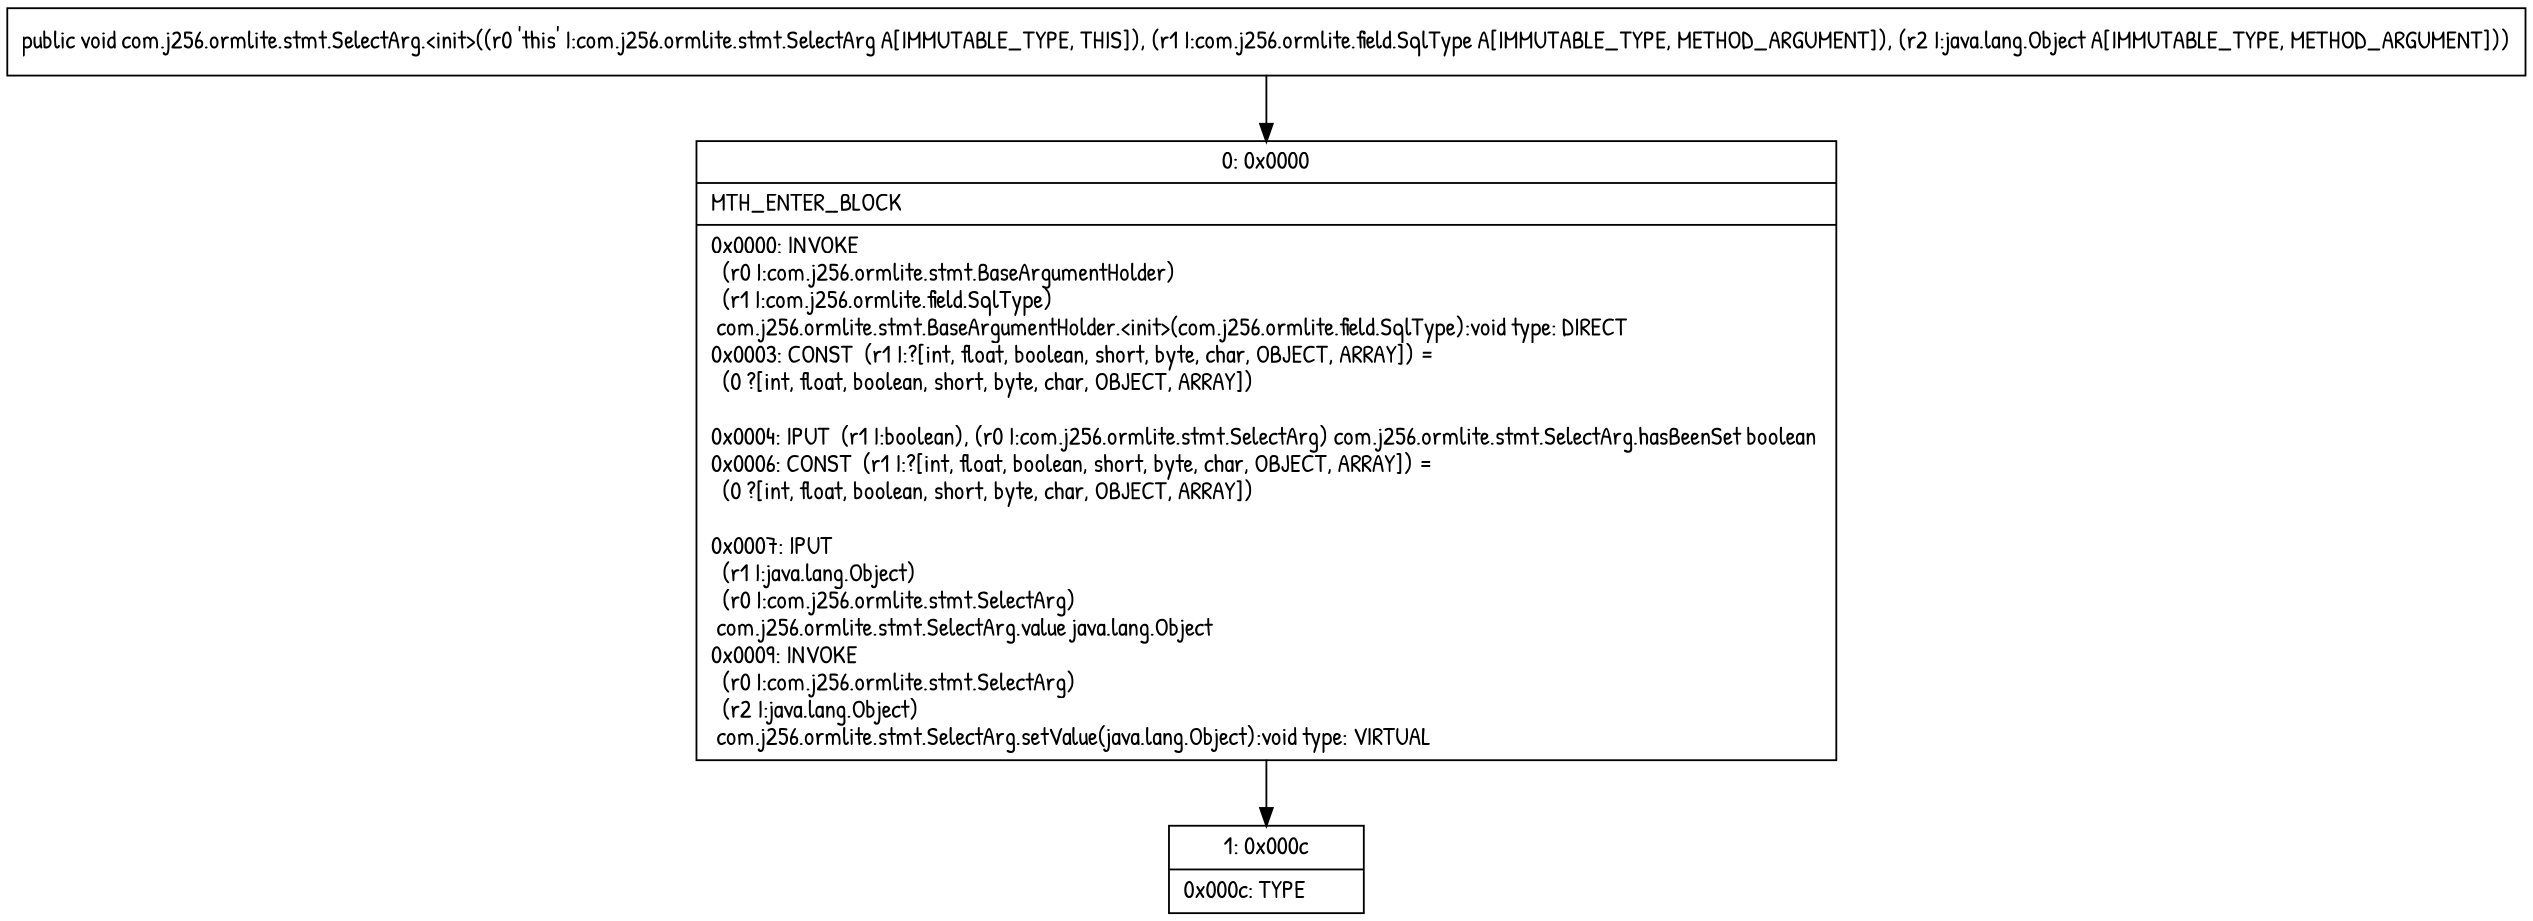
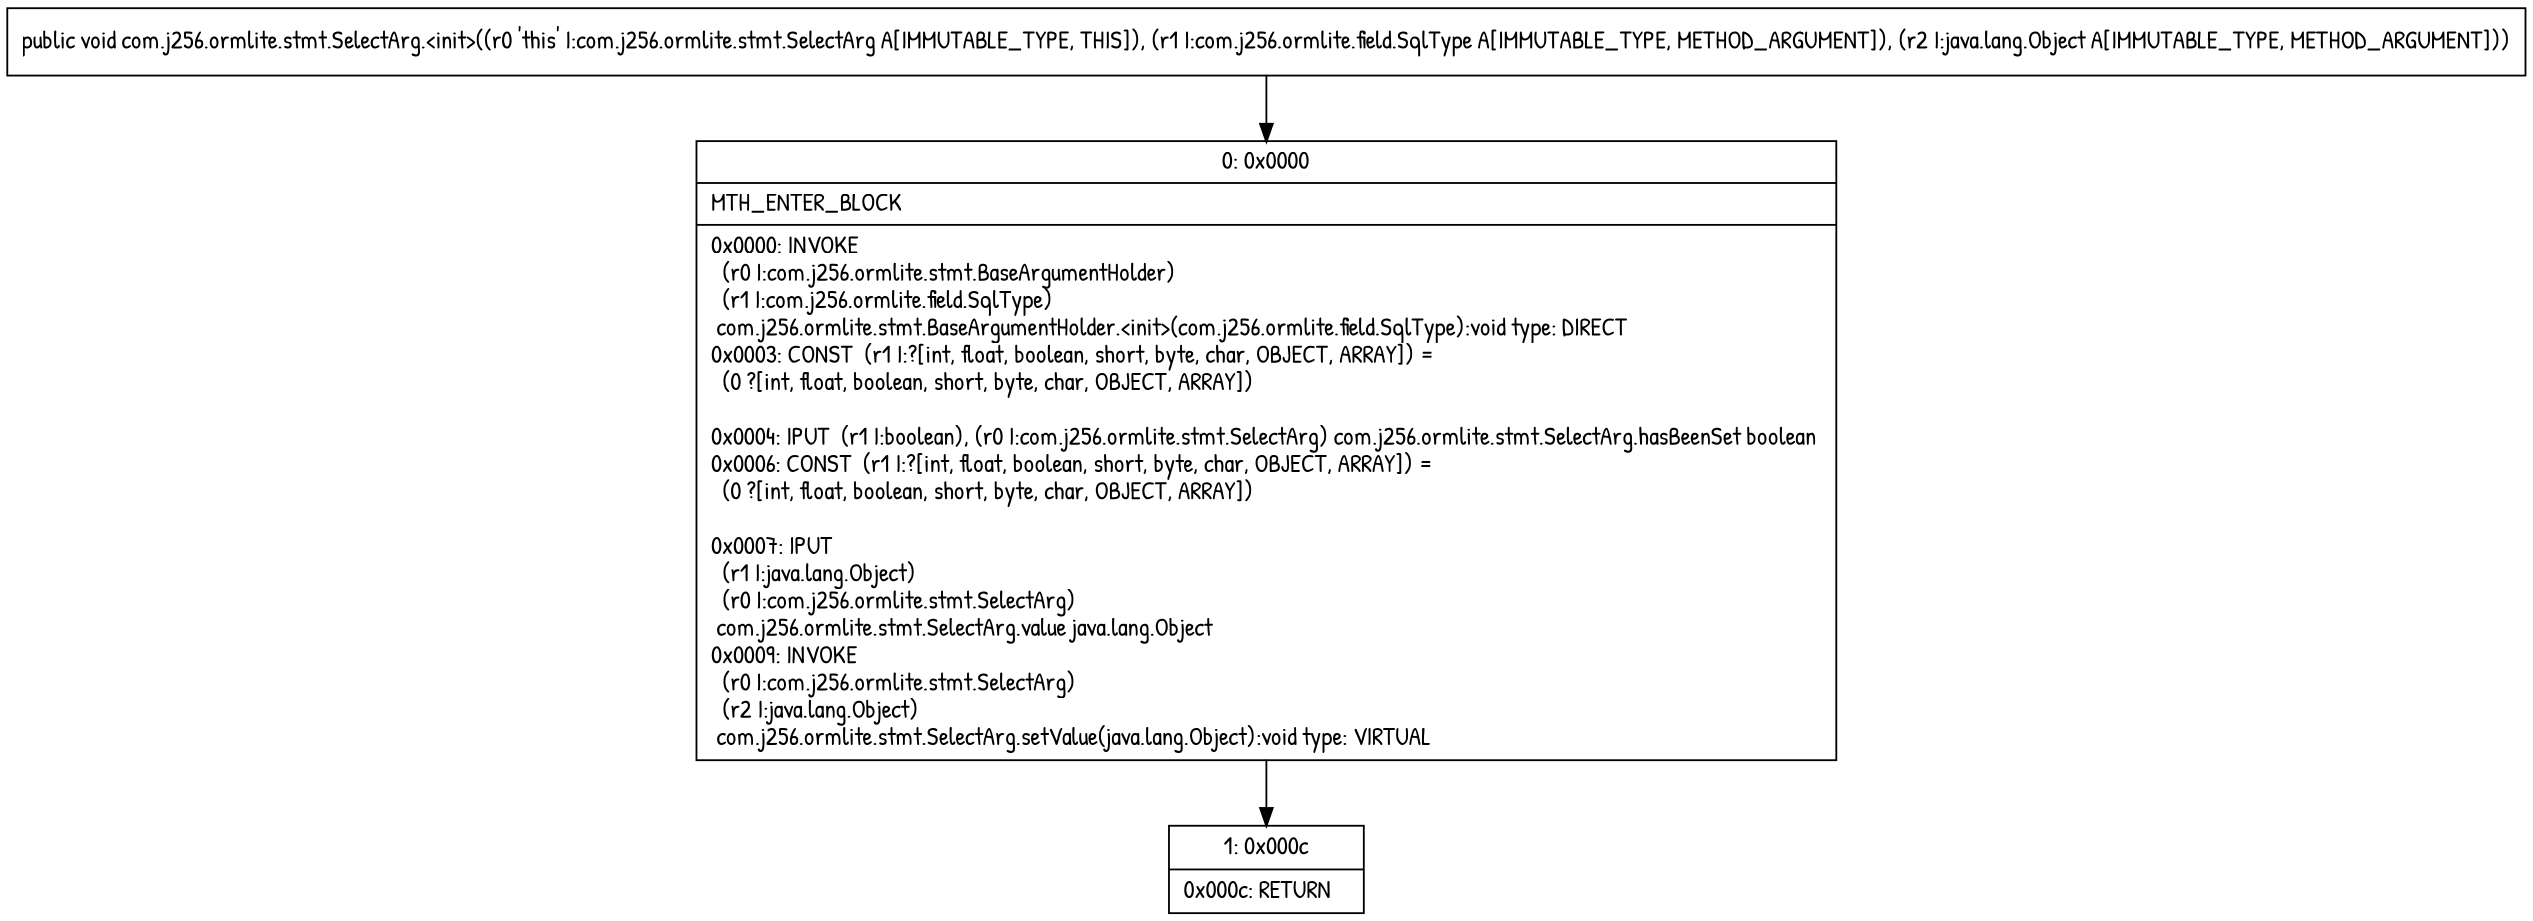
node "1: 0x000c": text "0x000c: TYPE" -> "0x000c: RETURN"
